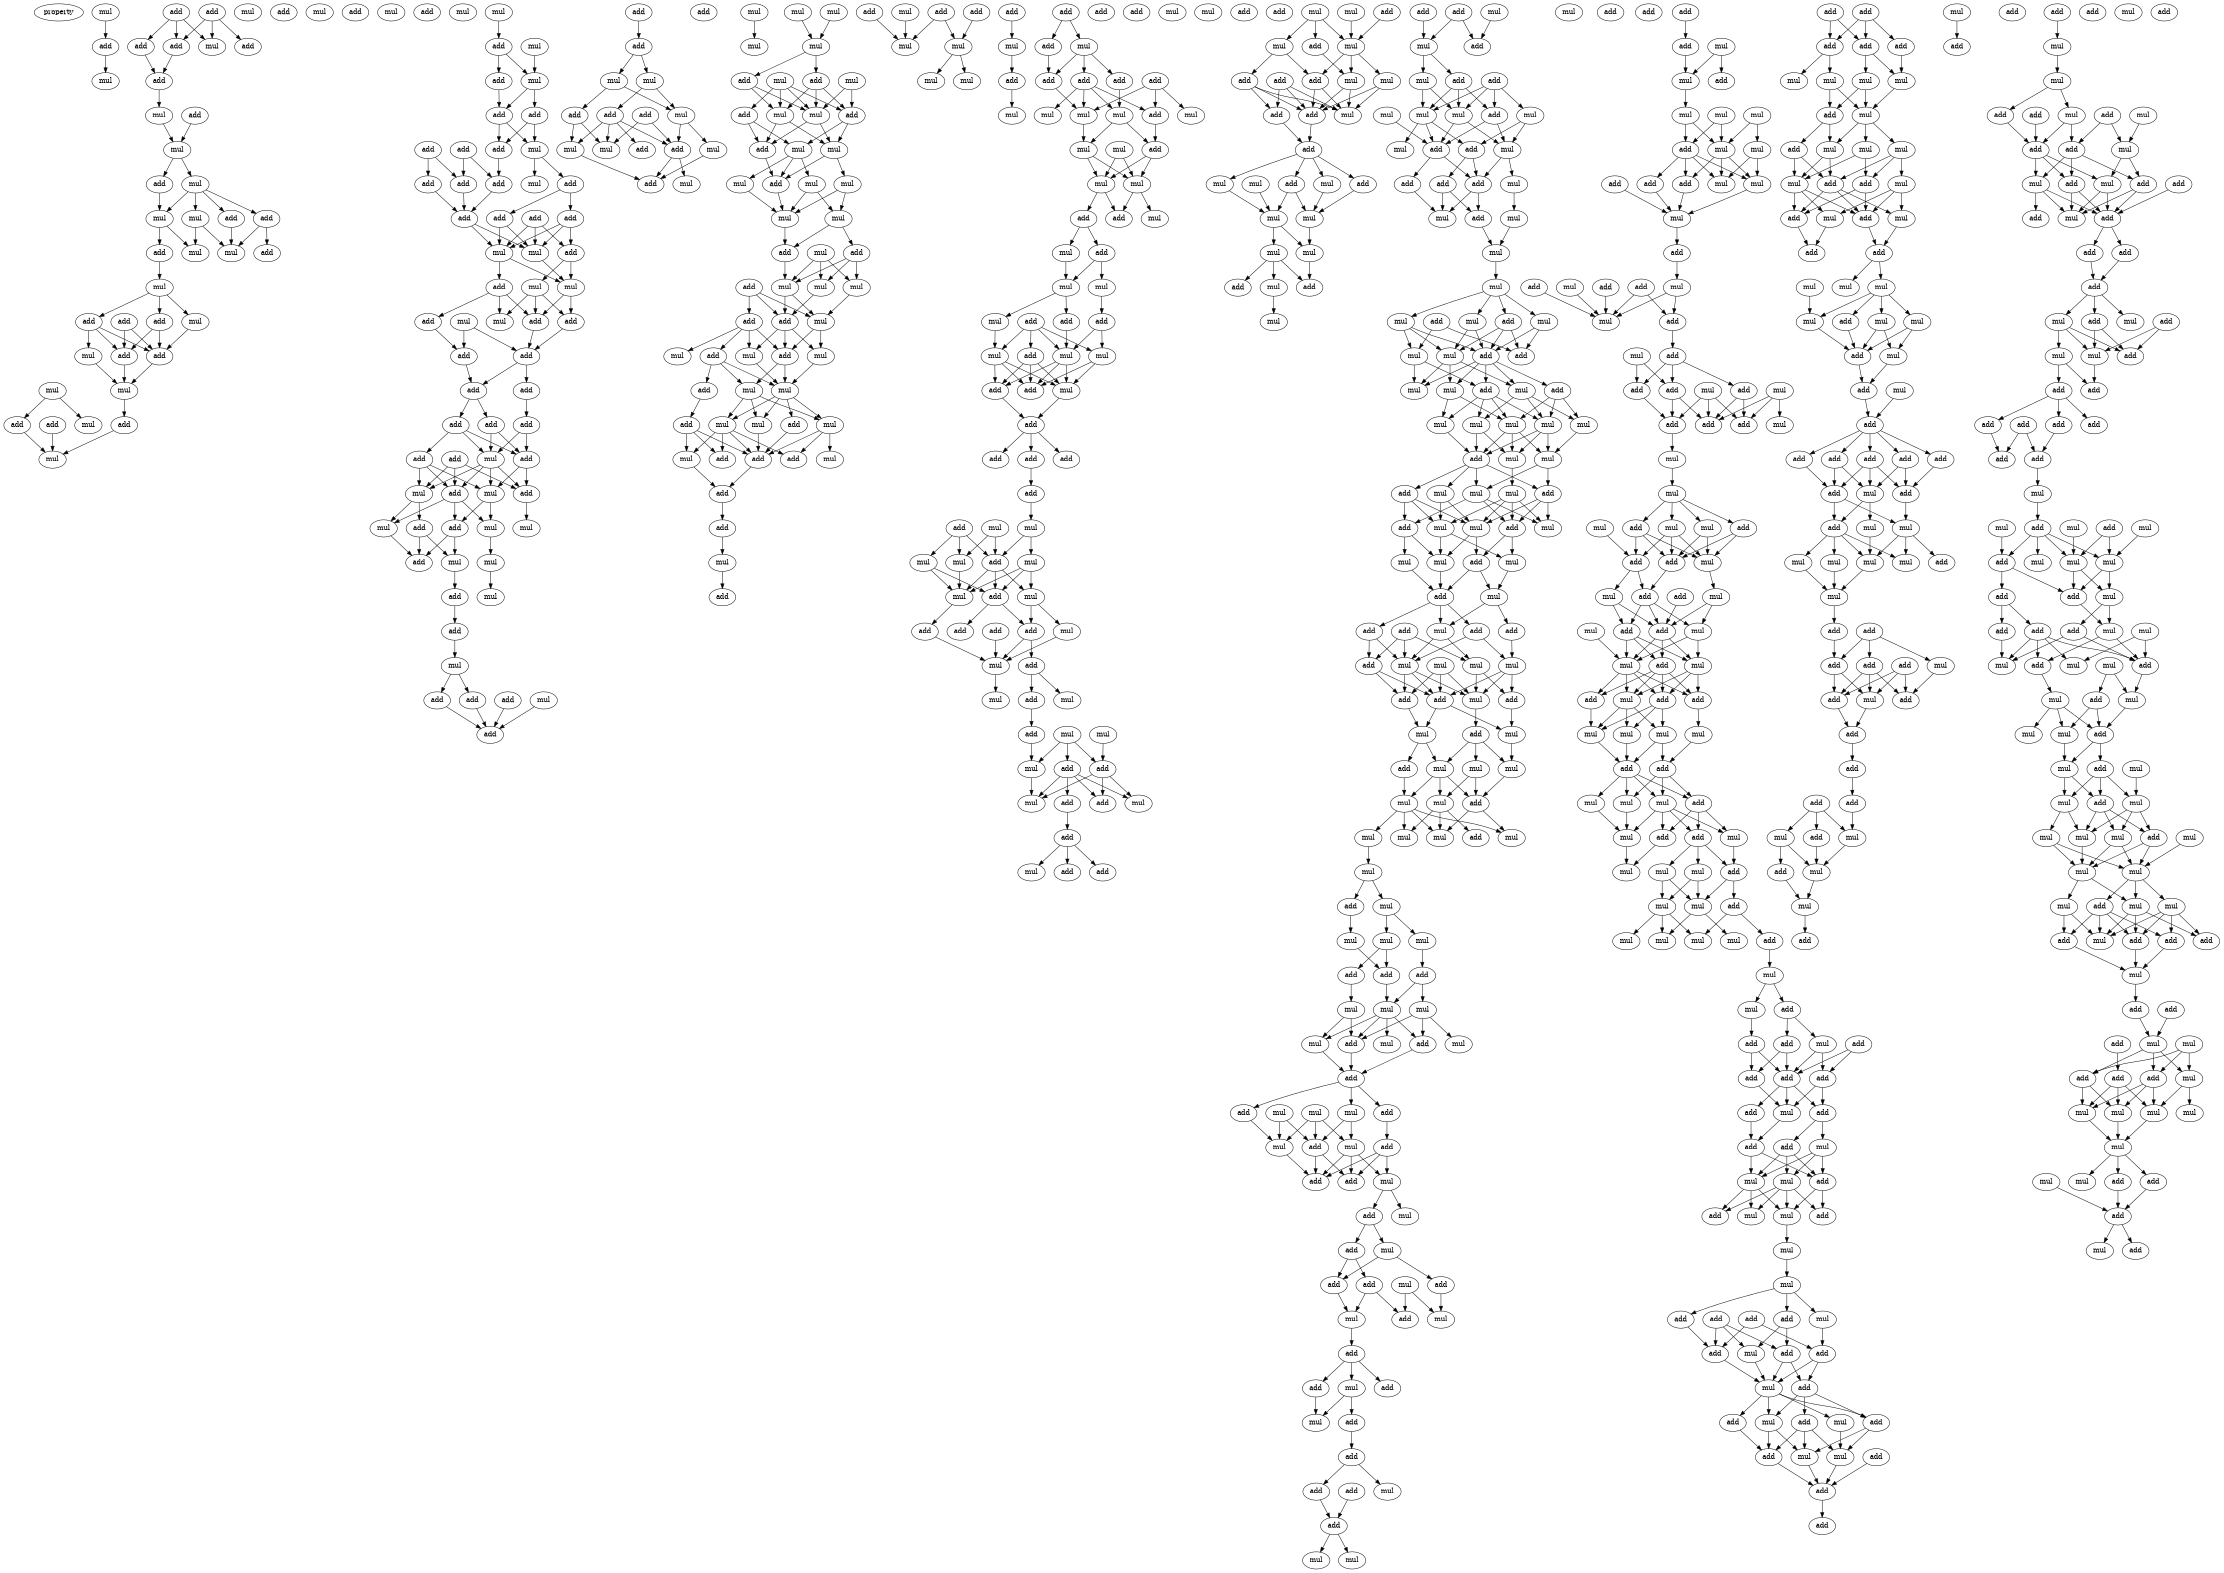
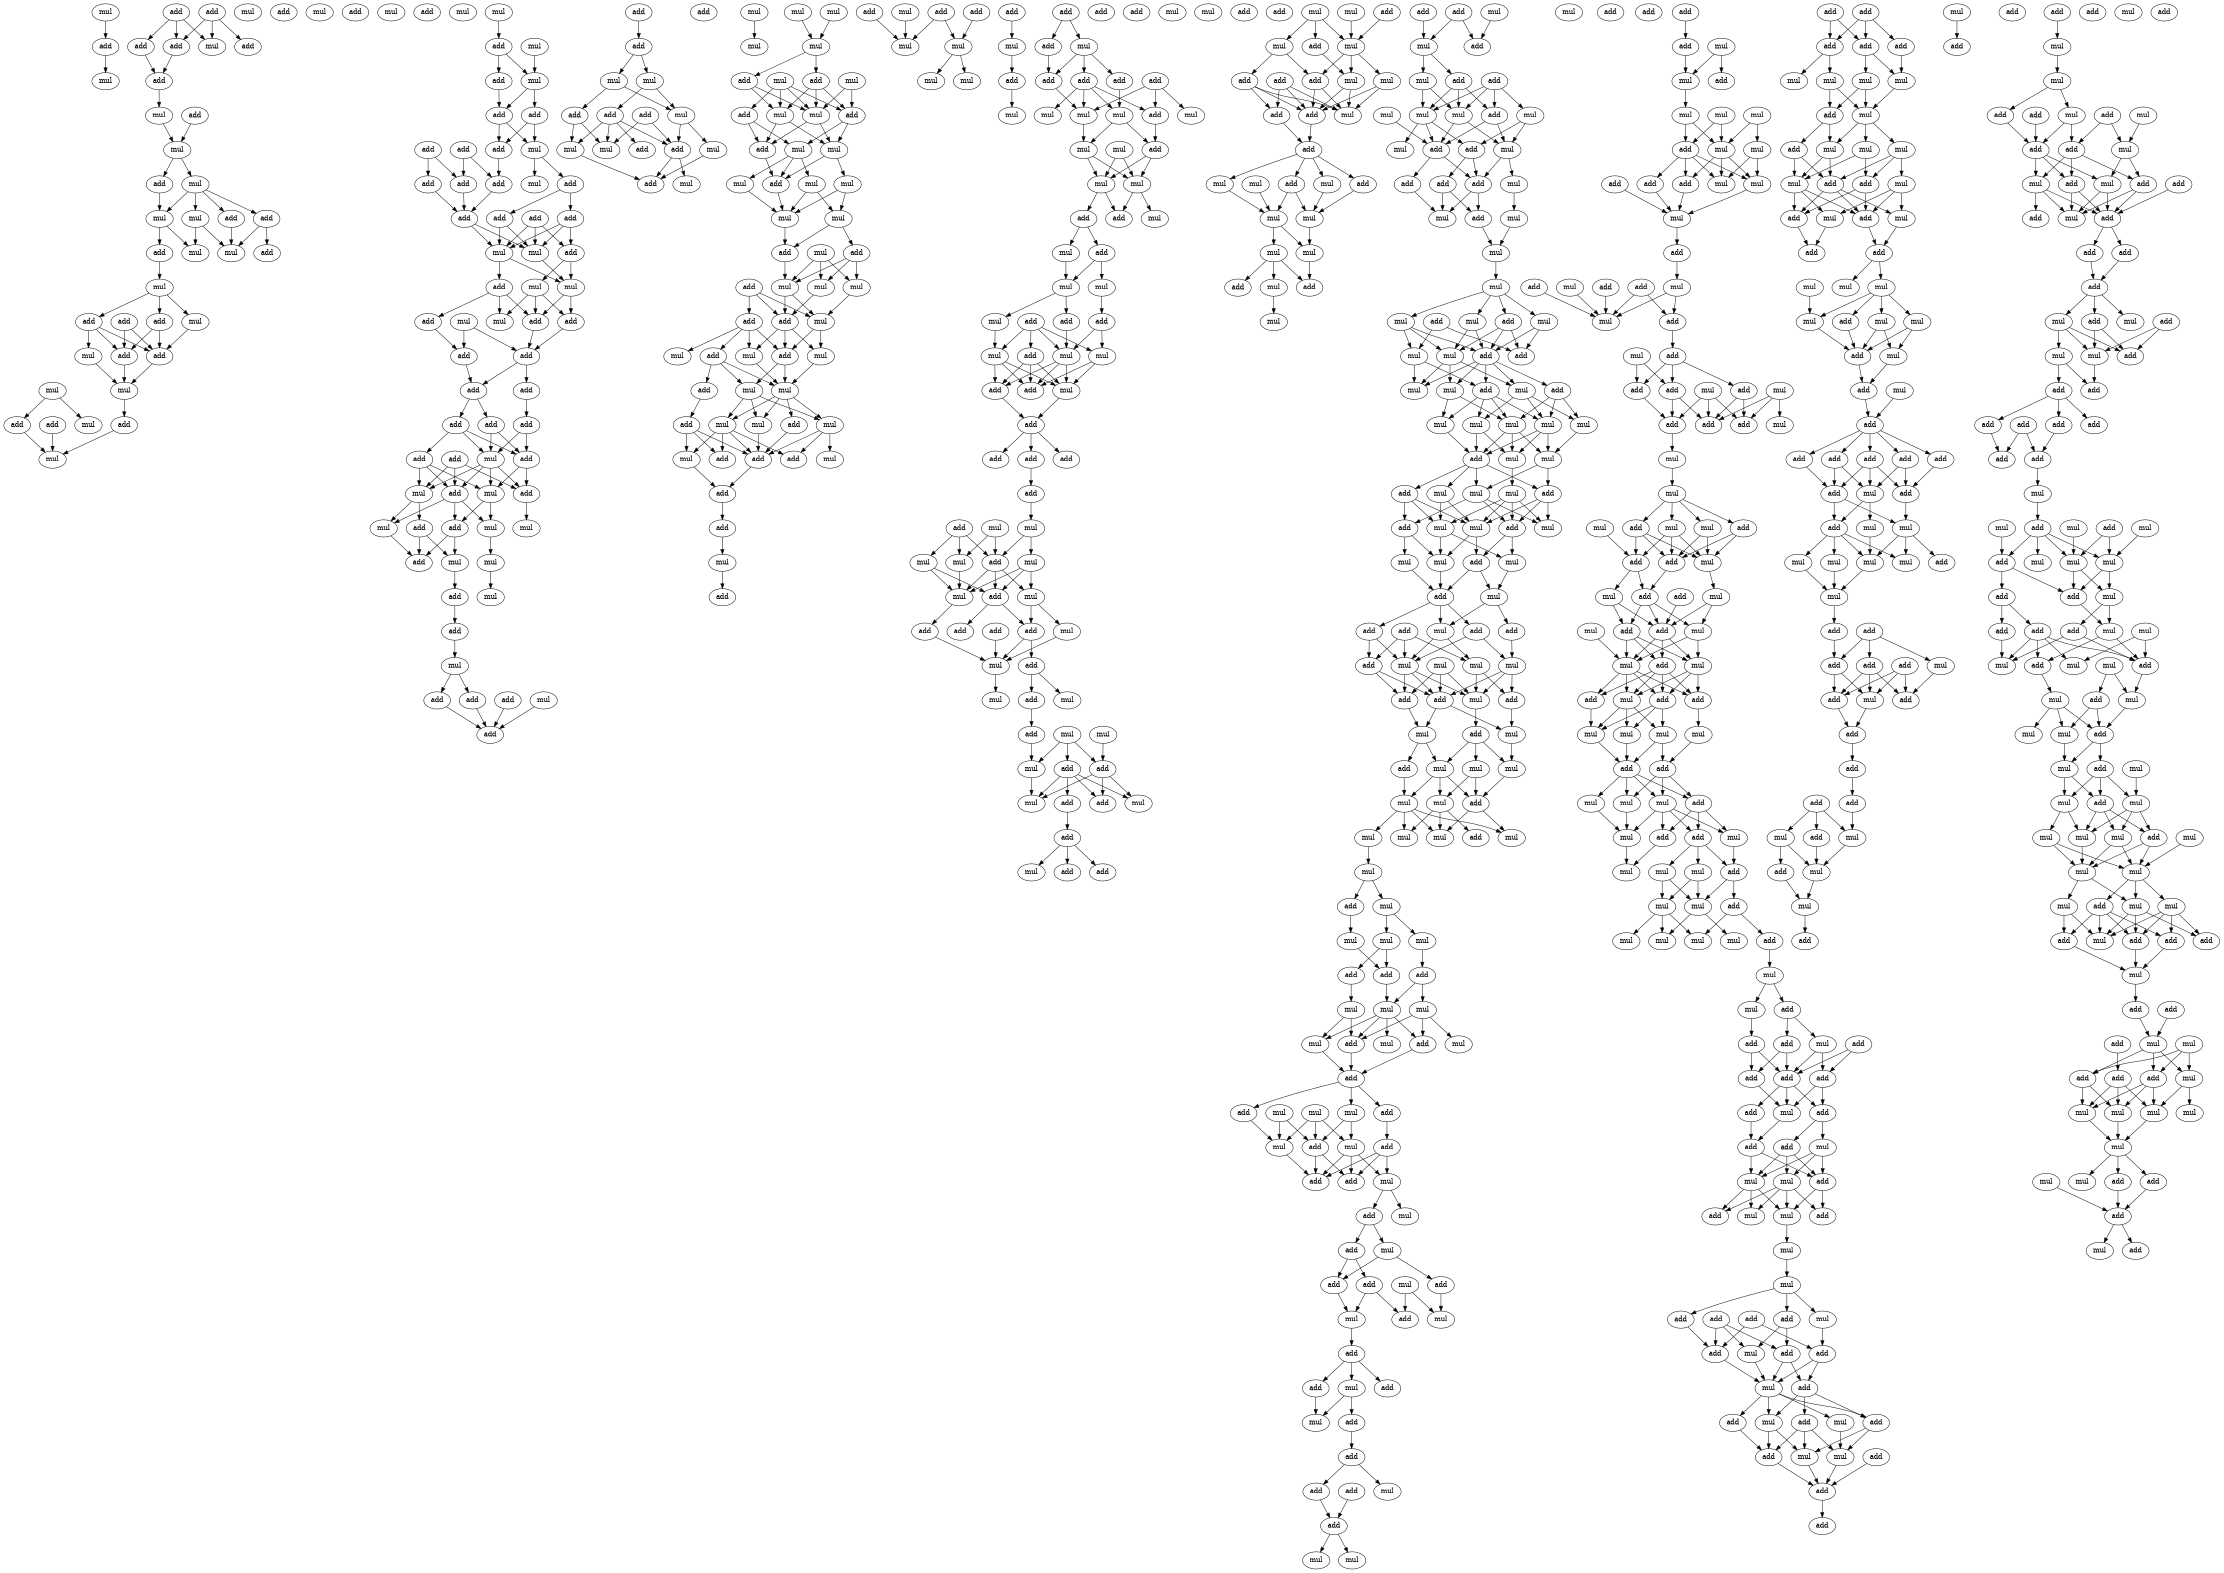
node "property": removed
